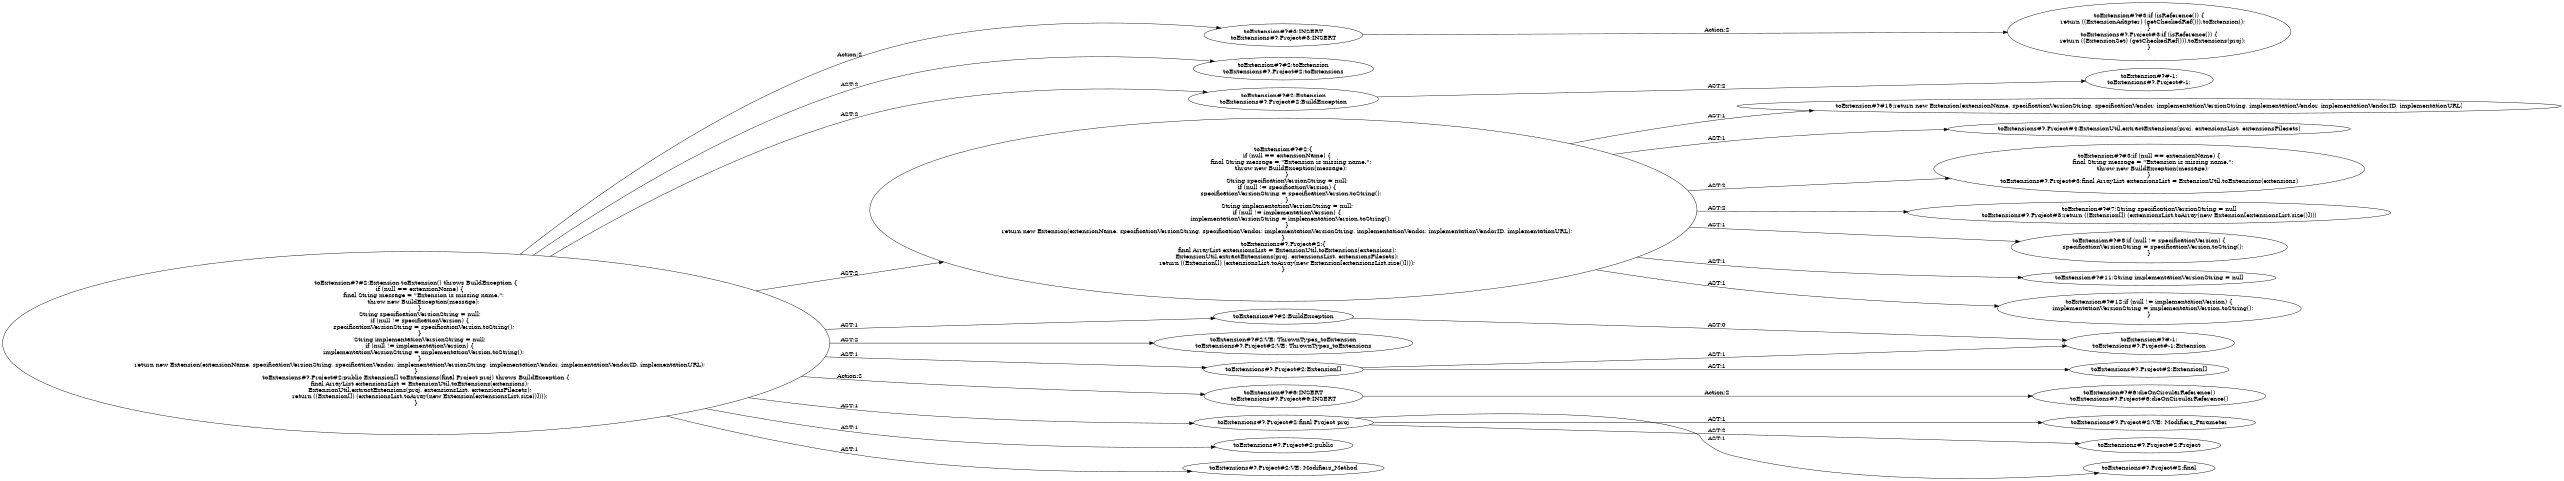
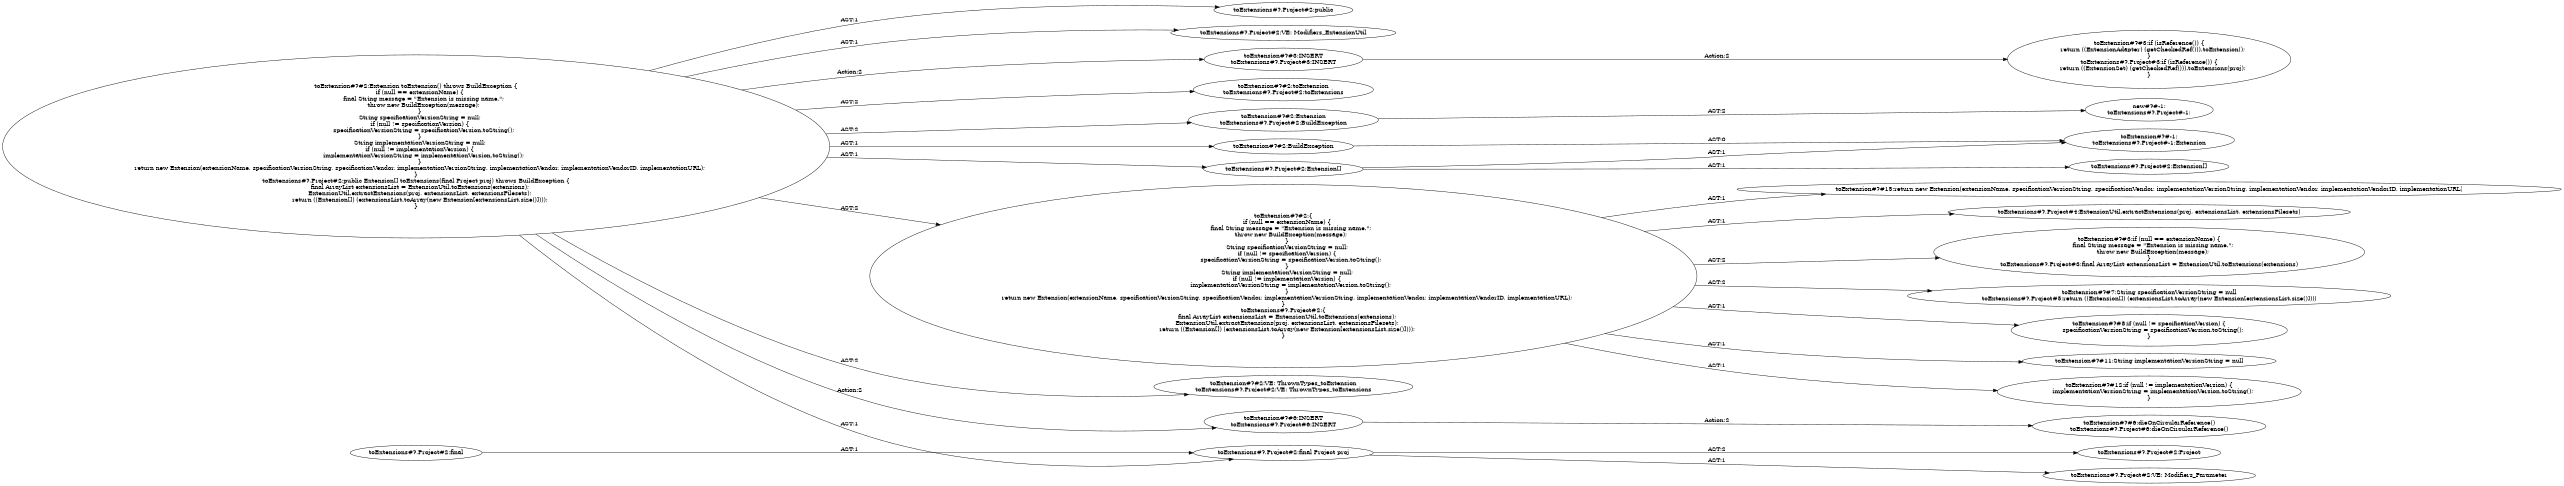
node "toExtension#?#-1: toExtensions#?,Project#-1:": label "toExtension#?#-1: toExtensions#?,Project#-1:" -> "new#?#-1: toExtensions#?,Project#-1:"
edge "toExtensions#?,Project#2:final Project proj" -> "toExtensions#?,Project#2:final": reversed
node "toExtensions#?,Project#2:VE: Modifiers_Method": label "toExtensions#?,Project#2:VE: Modifiers_Method" -> "toExtensions#?,Project#2:VE: Modifiers_ExtensionUtil"
